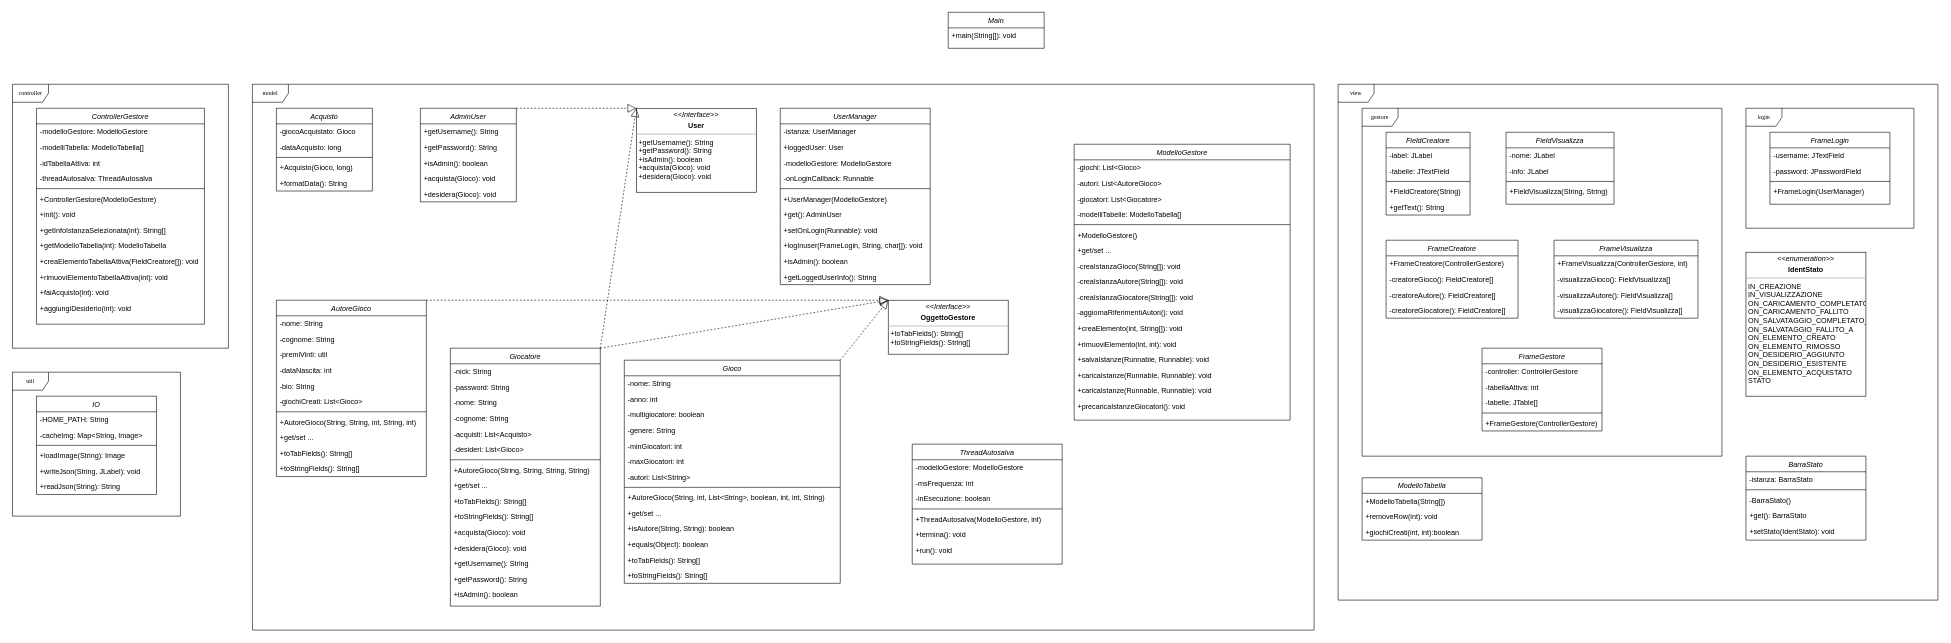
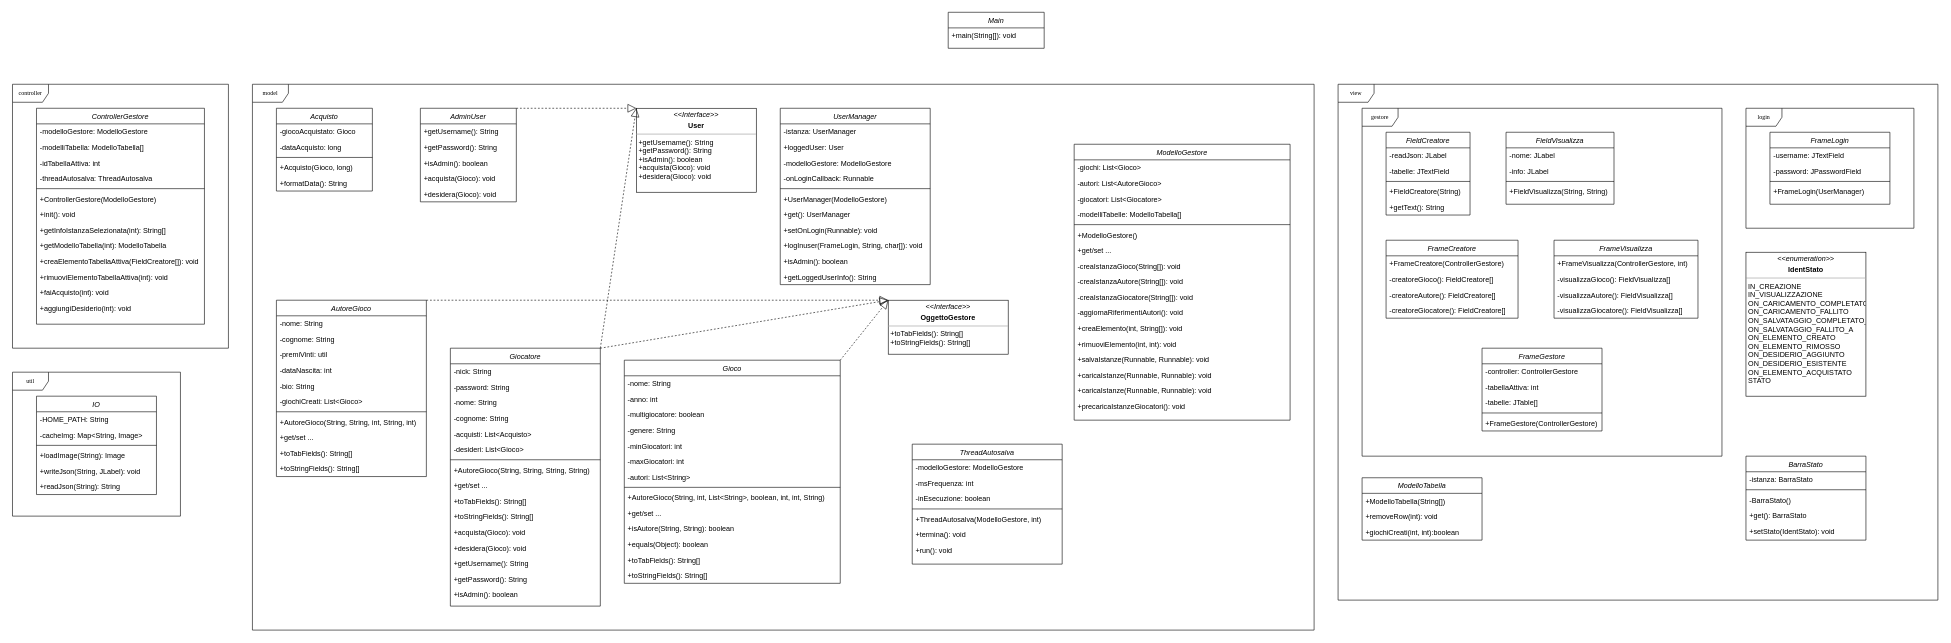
node "-label: JLabel": label "-label: JLabel" -> "-readJson: JLabel"
node "+get(): AdminUser": label "+get(): AdminUser" -> "+get(): UserManager"
